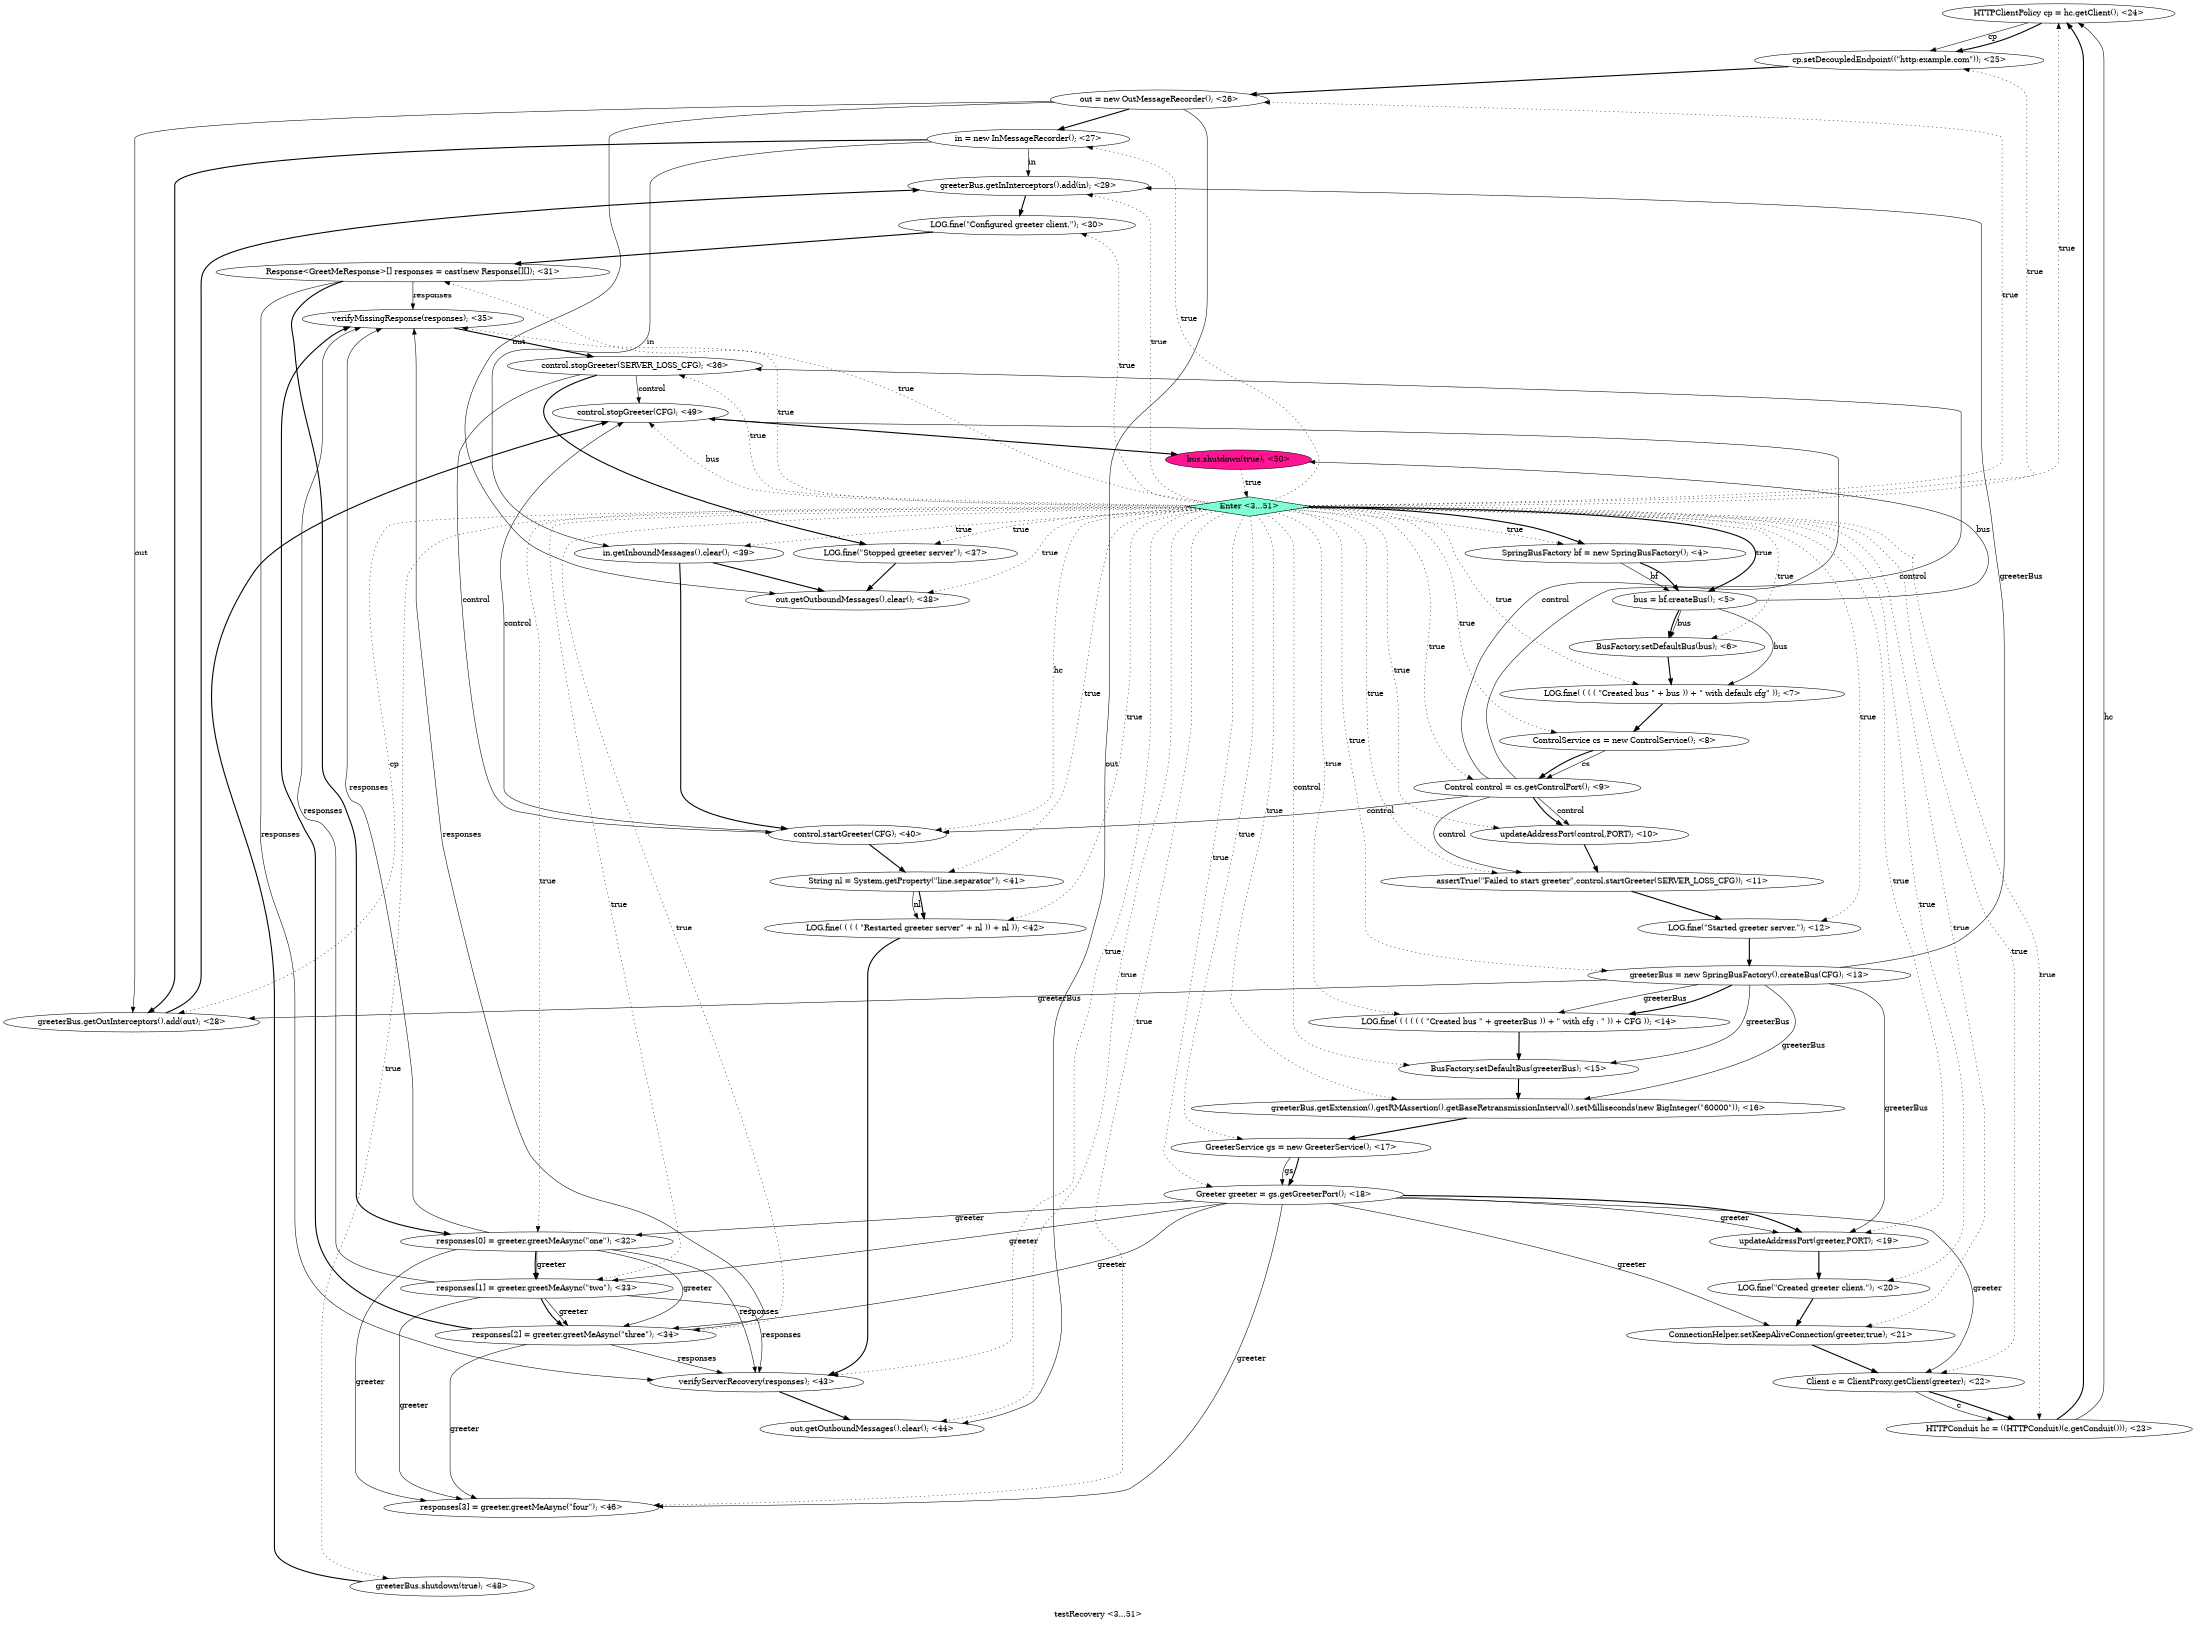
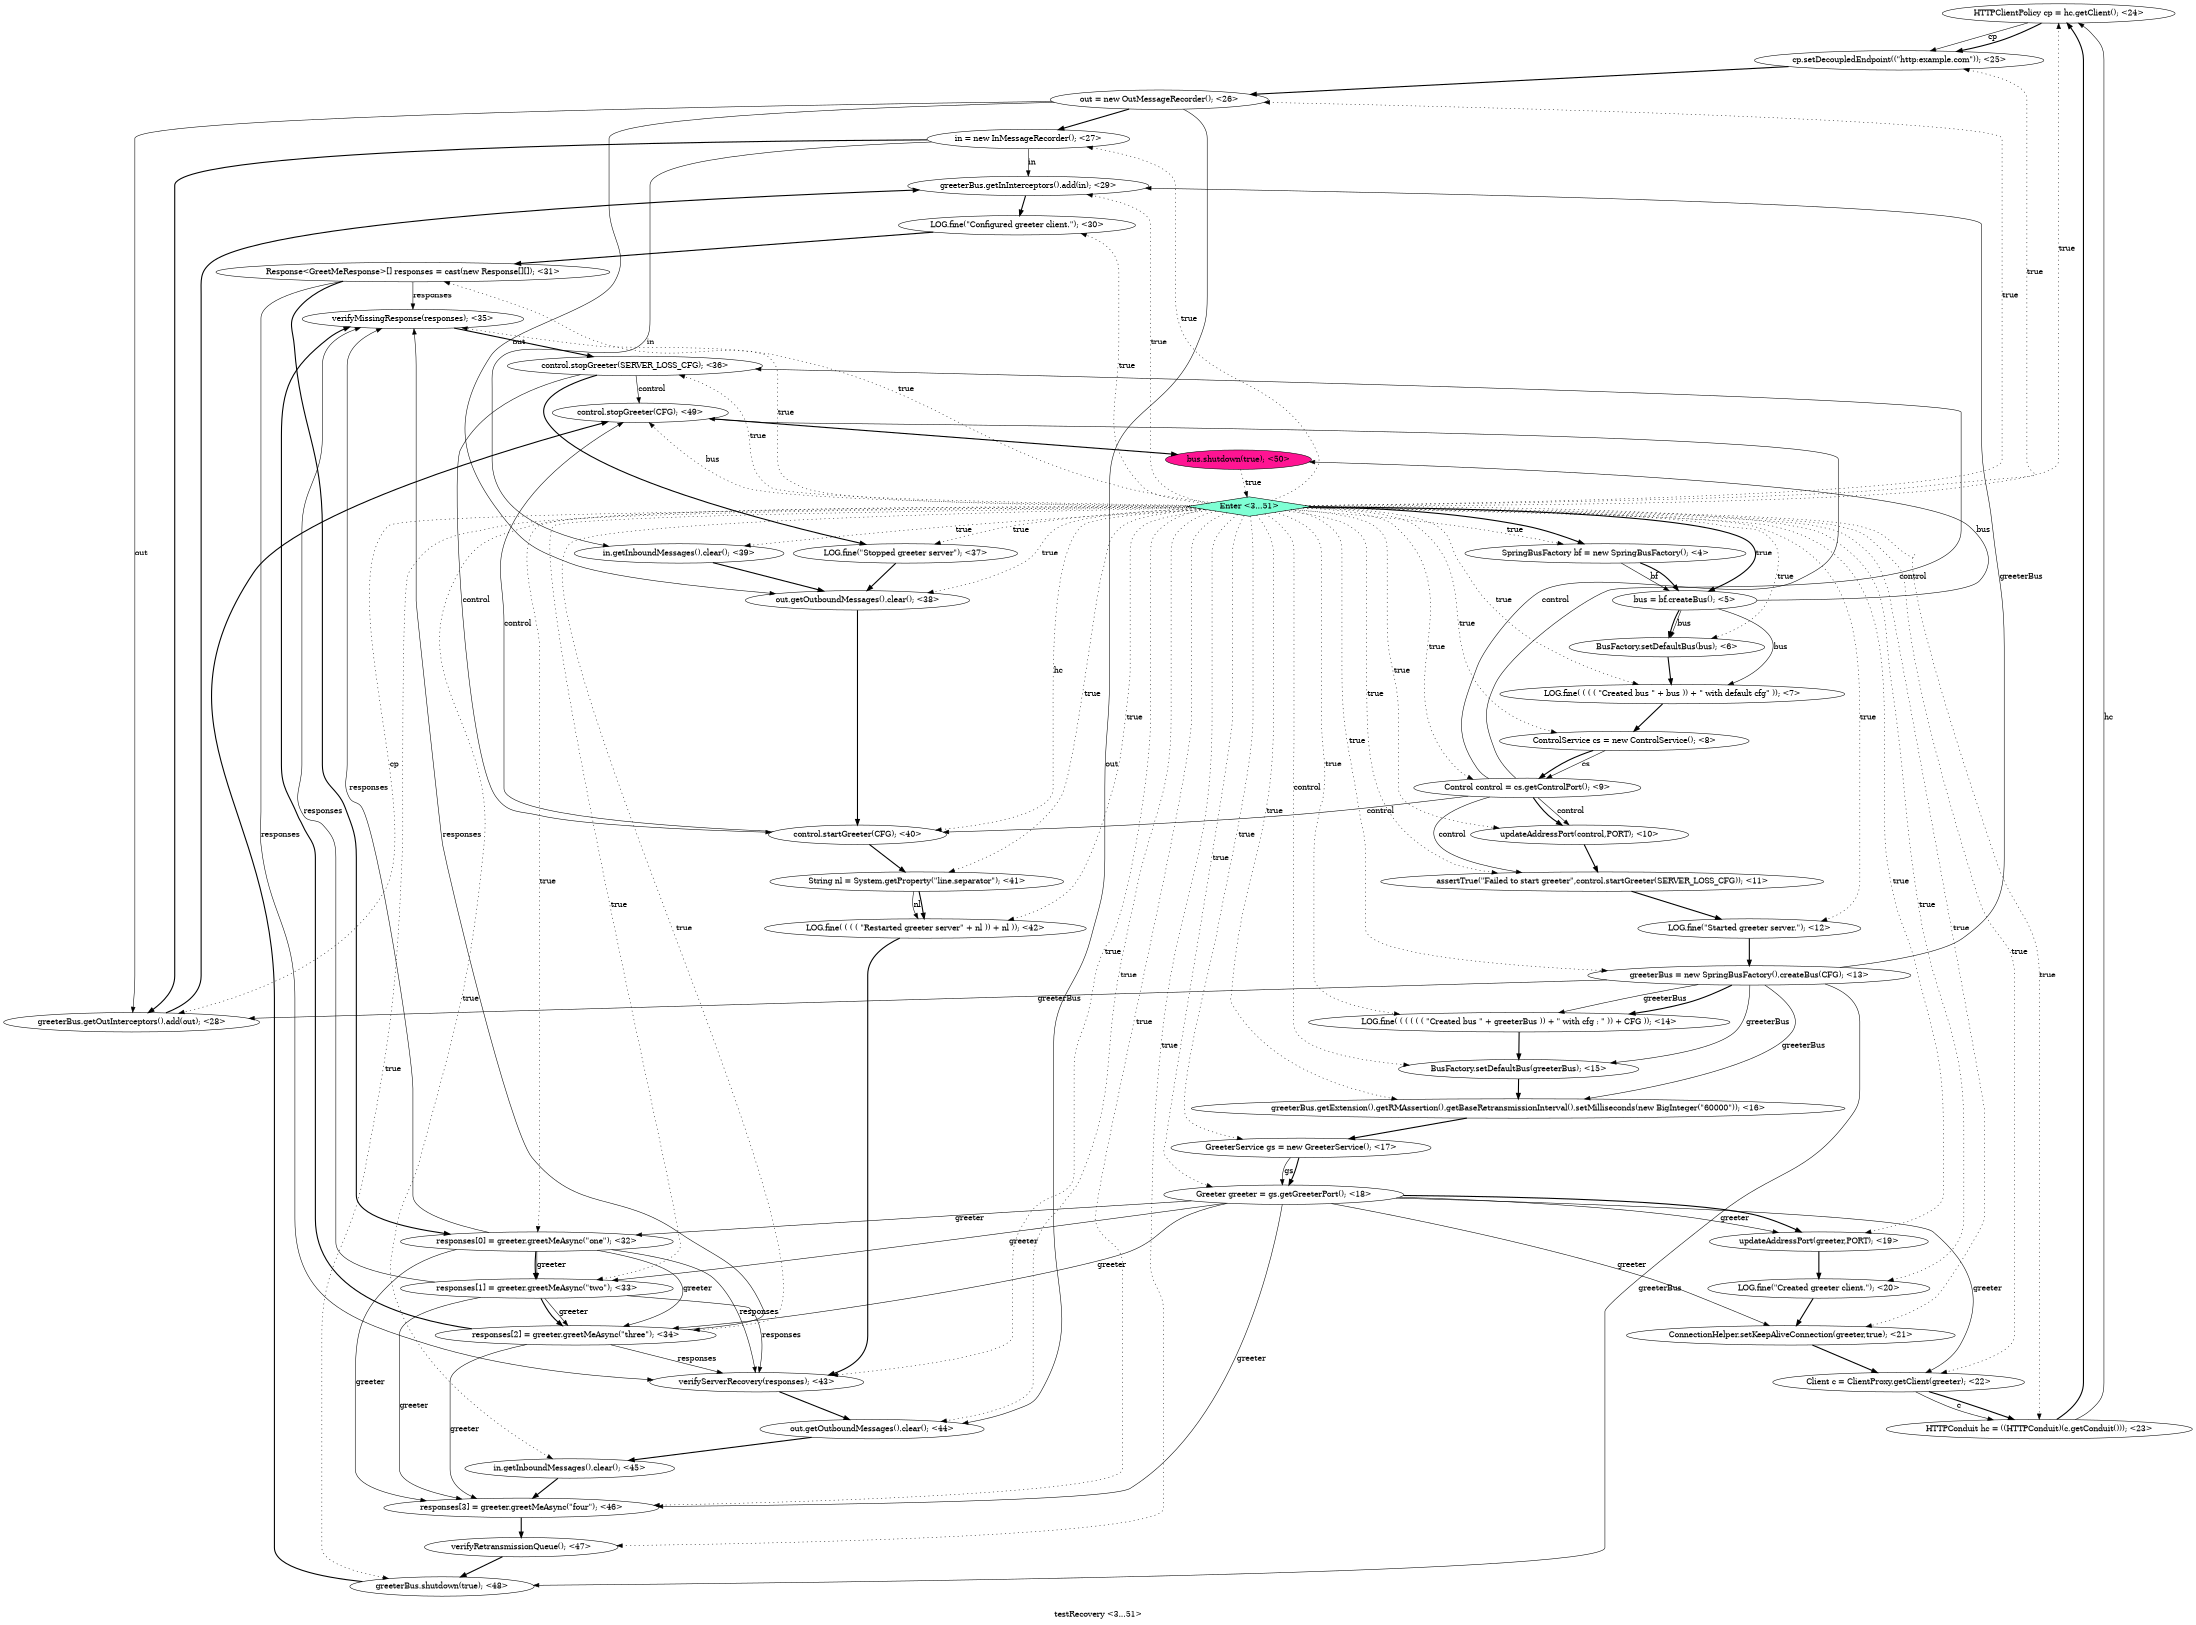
edge "in.getInboundMessages().clear(); <39>" -> "control.startGreeter(CFG); <40>": now "out.getOutboundMessages().clear(); <38>" -> "control.startGreeter(CFG); <40>"
edge "greeterBus = new SpringBusFactory().createBus(CFG); <13>" -> "updateAddressPort(greeter,PORT); <19>": now "greeterBus = new SpringBusFactory().createBus(CFG); <13>" -> "greeterBus.shutdown(true); <48>"
node "in.getInboundMessages().clear(); <45>": added
node "verifyRetransmissionQueue(); <47>": added
